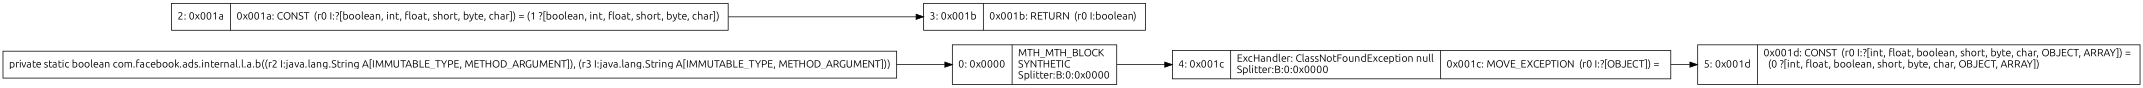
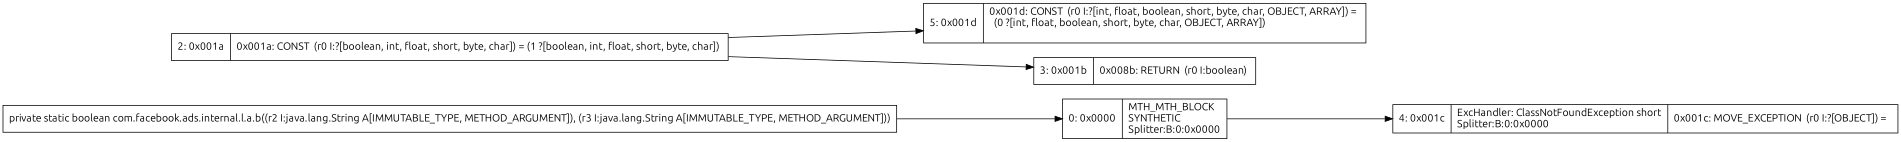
node "3: 0x001b": text "0x001b: RETURN  (r0 I:boolean)" -> "0x008b: RETURN  (r0 I:boolean)"
node "4: 0x001c": text "ExcHandler: ClassNotFoundException null" -> "ExcHandler: ClassNotFoundException short"
edge "4: 0x001c" -> "5: 0x001d": now "2: 0x001a" -> "5: 0x001d"
